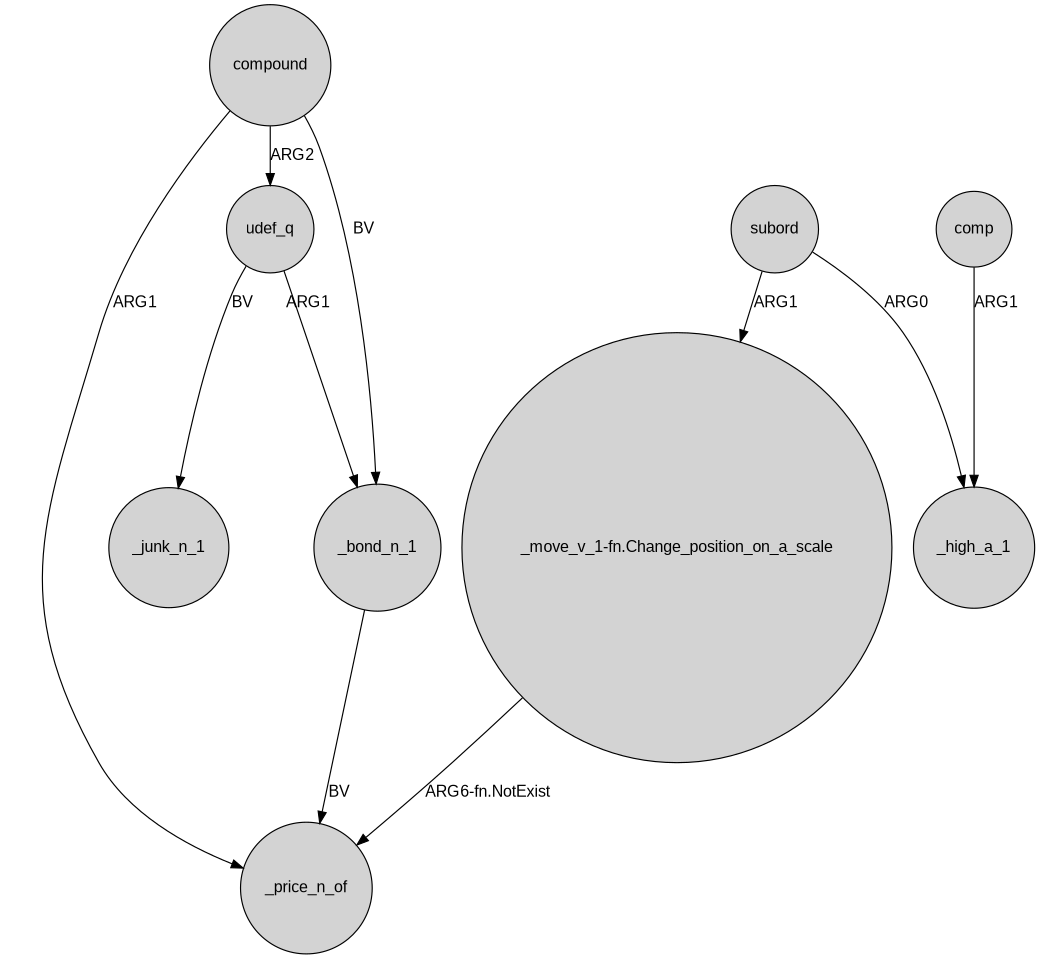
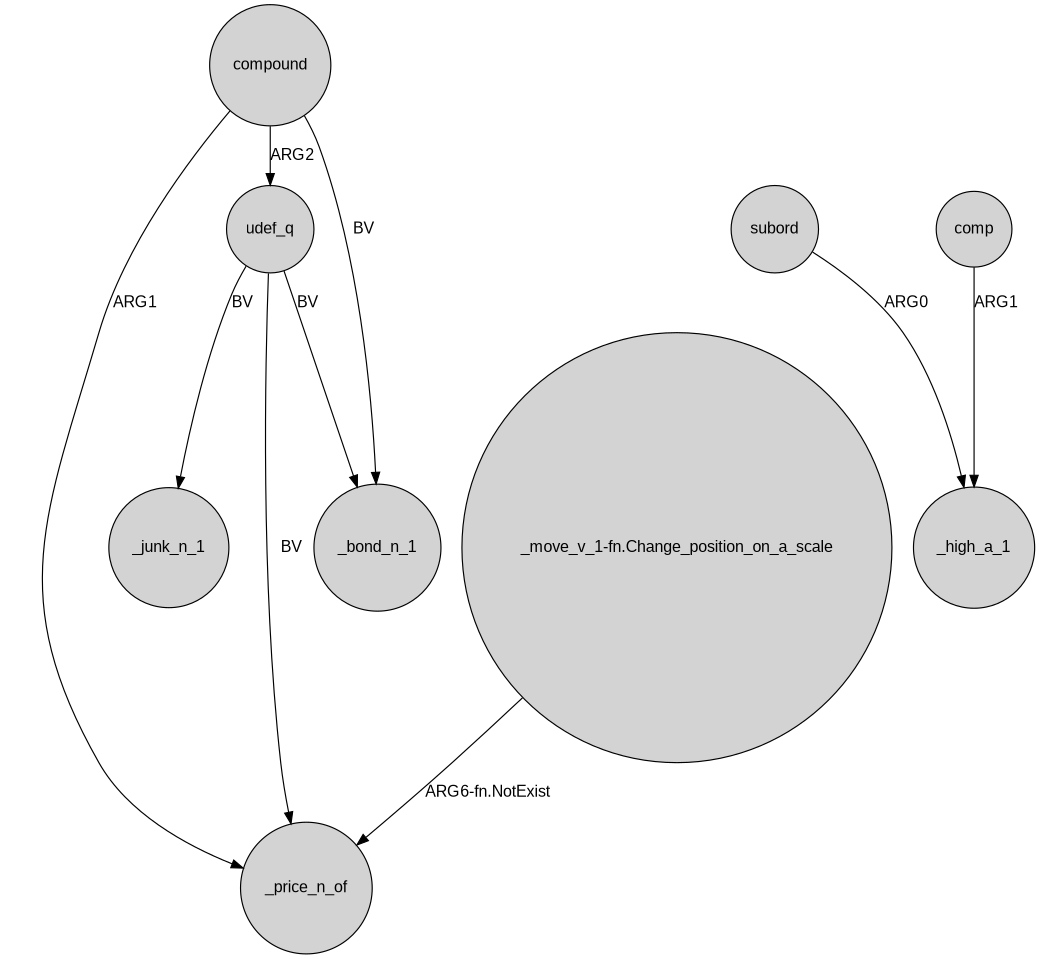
edge "subord" -> "_move_v_1-fn.Change_position_on_a_scale": removed, label "ARG1"
edge "udef_q" -> "_bond_n_1": label "ARG1" -> "BV"
edge "_bond_n_1" -> "_price_n_of": now "udef_q" -> "_price_n_of"
